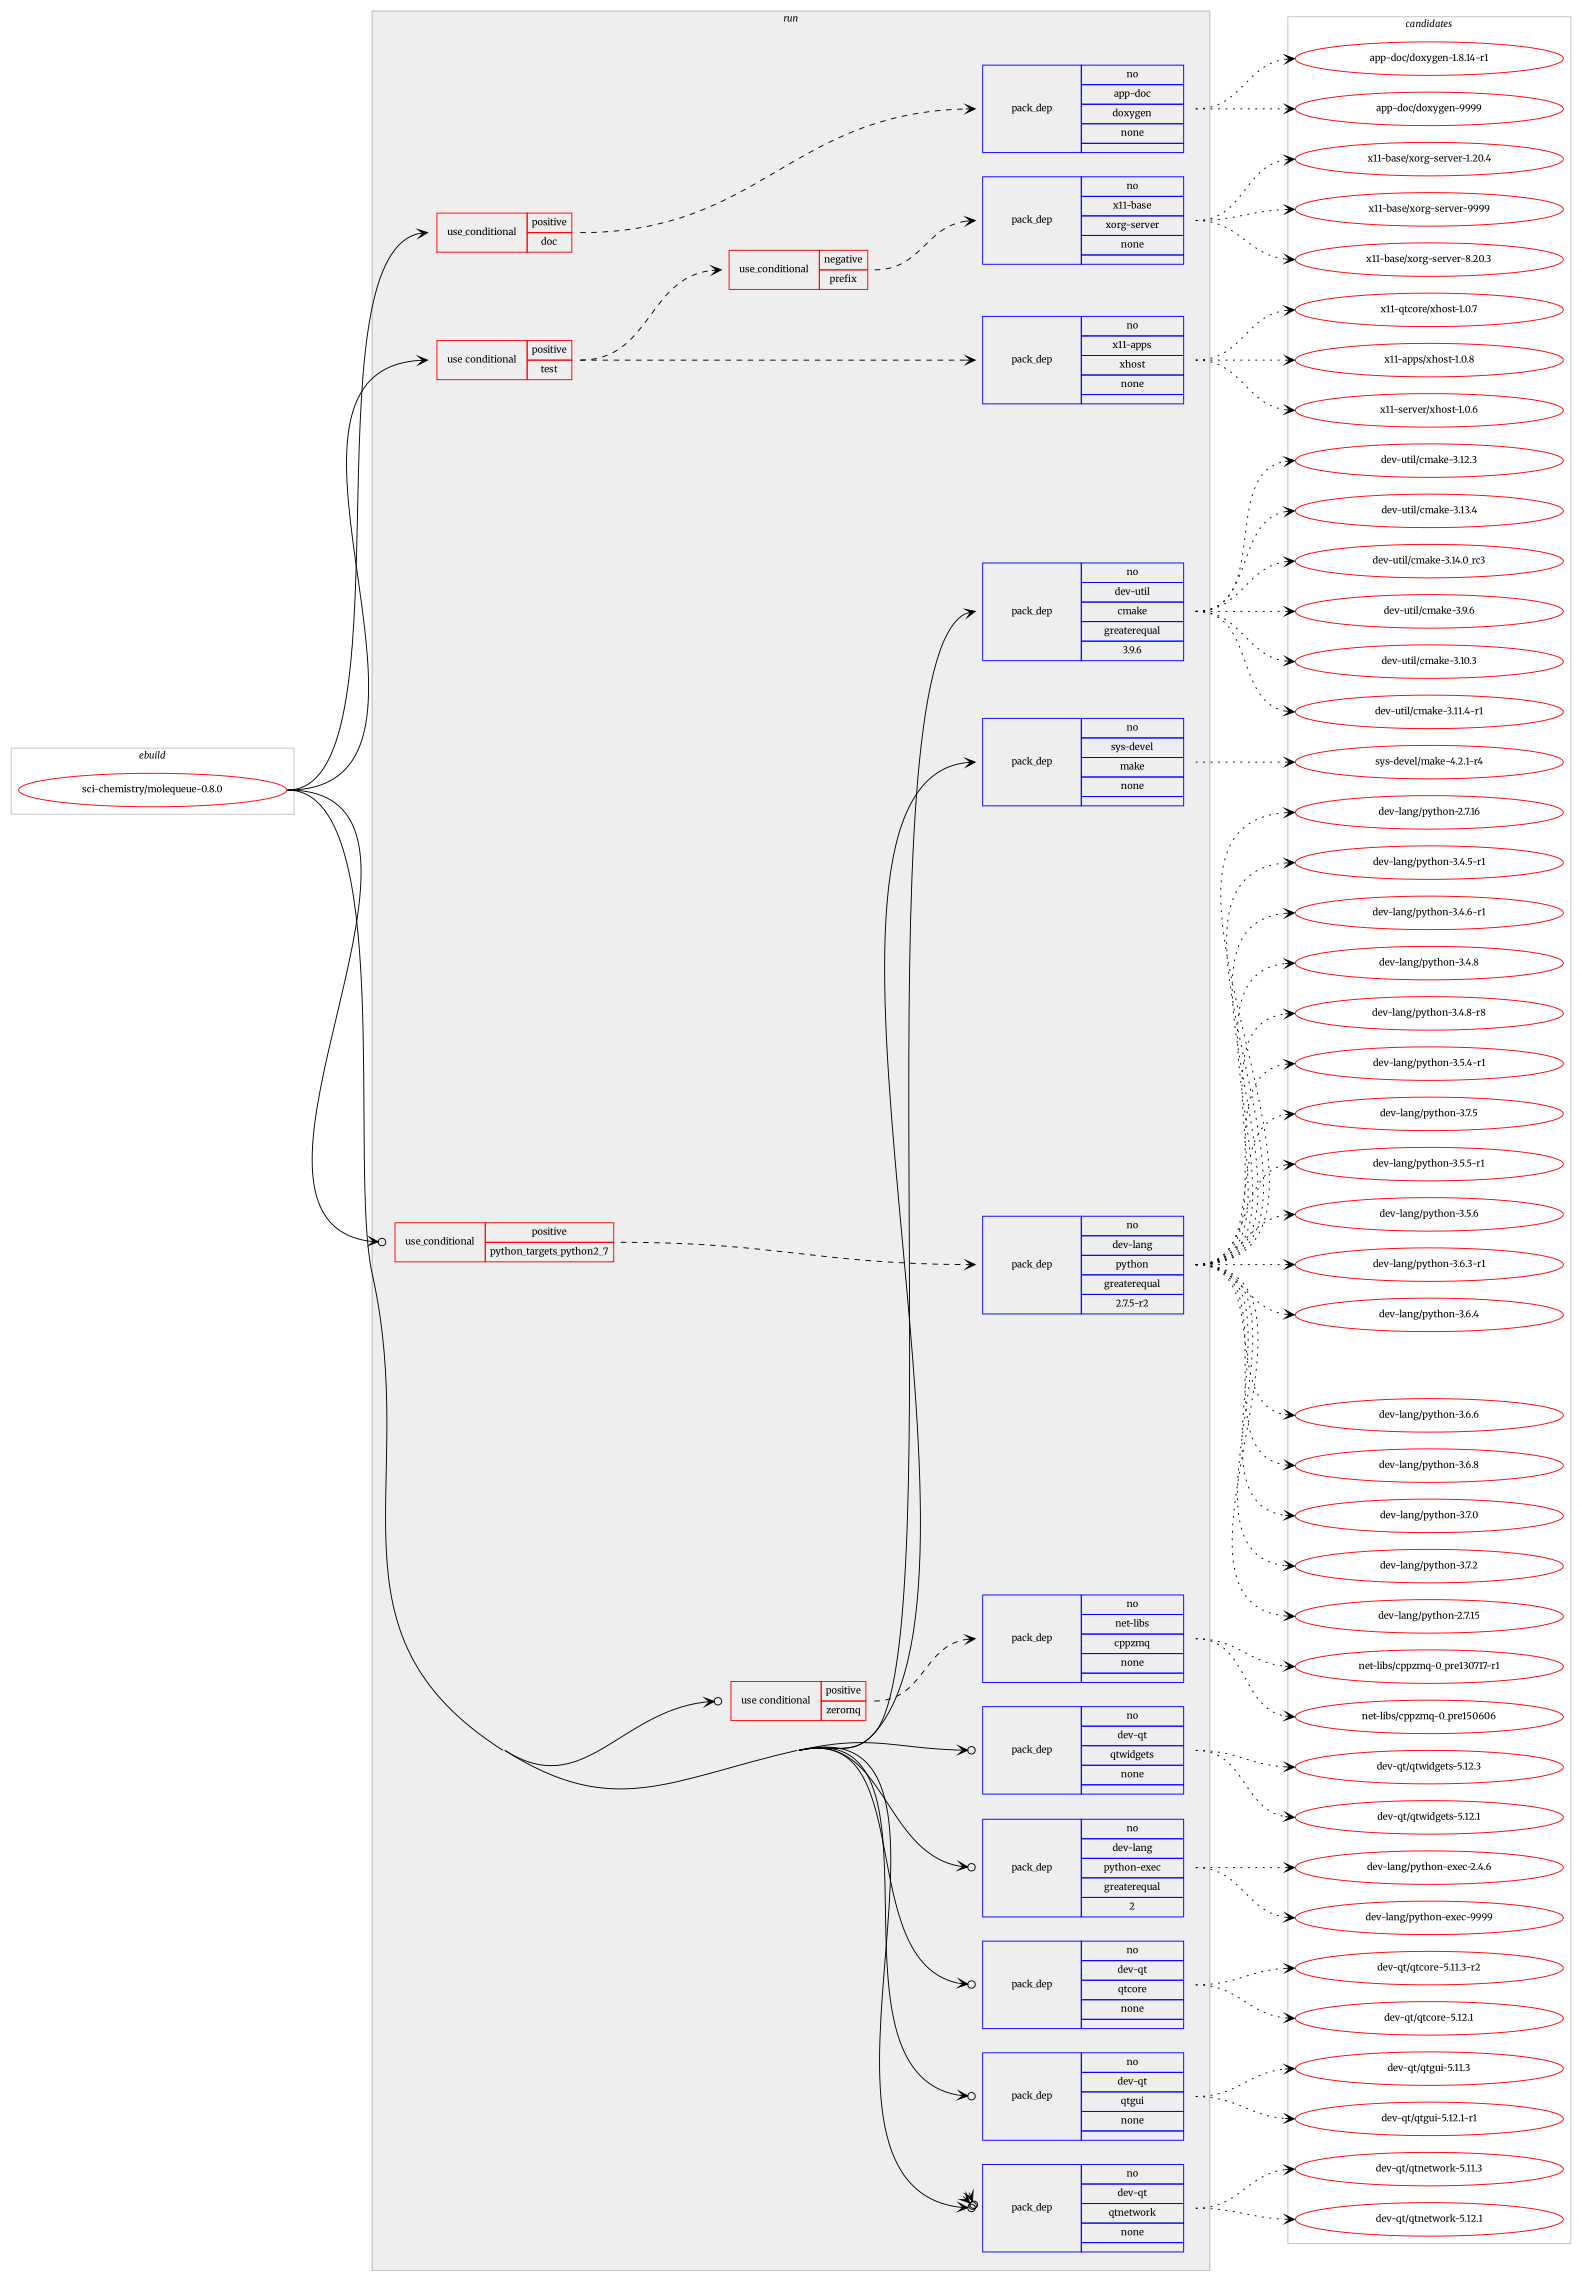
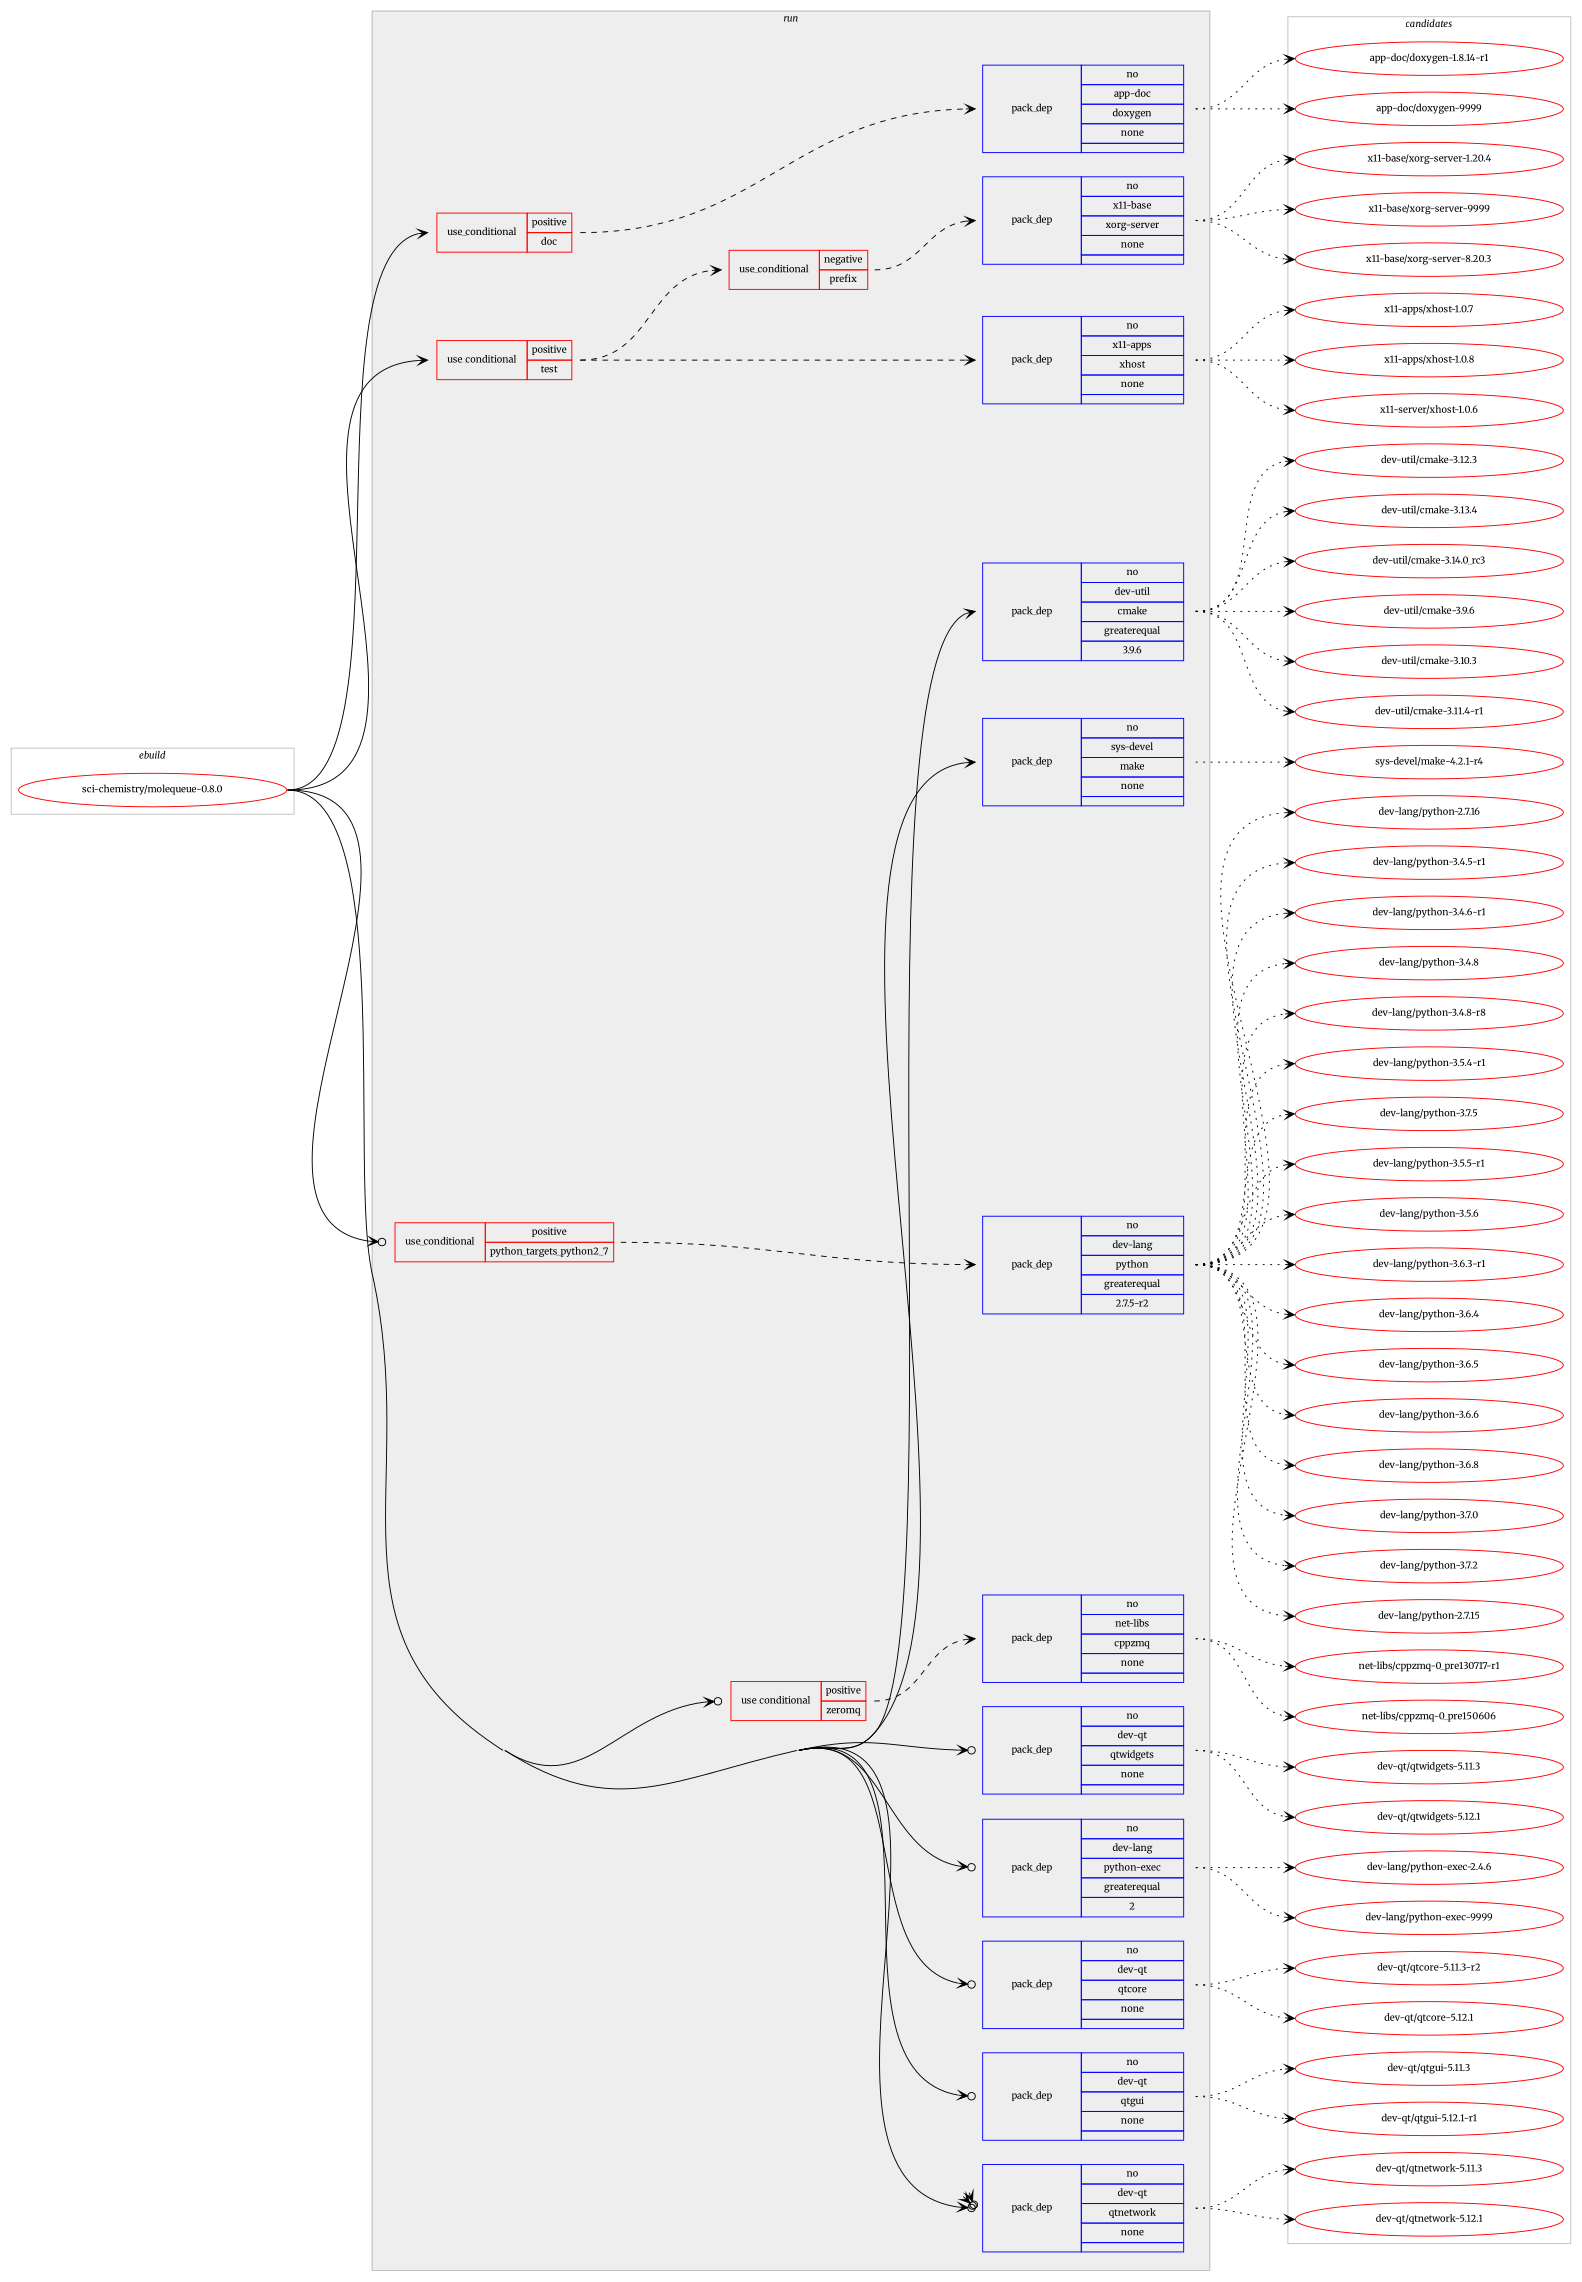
node "x11-qtcore/xhost-1.0.7": label "x11-qtcore/xhost-1.0.7" -> "x11-apps/xhost-1.0.7"
node "dev-lang/python-3.6.5": added
node "dev-qt/qtwidgets-5.12.3": label "dev-qt/qtwidgets-5.12.3" -> "dev-qt/qtwidgets-5.11.3"
